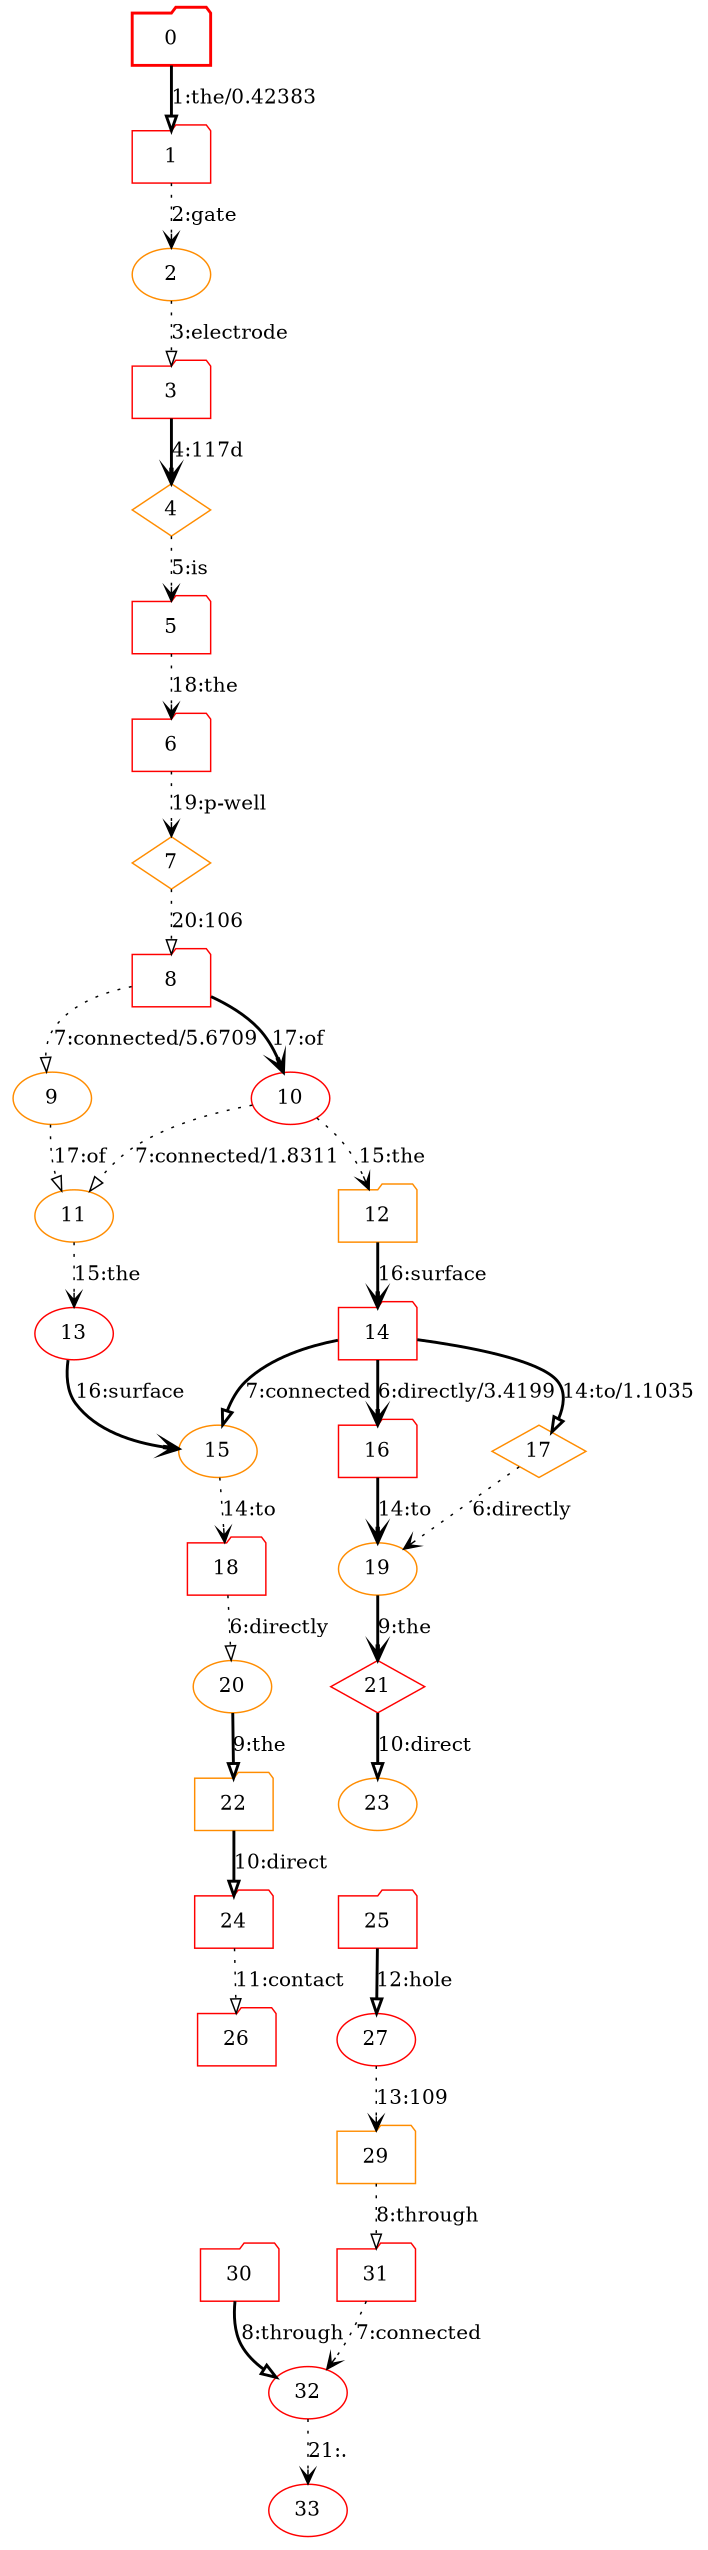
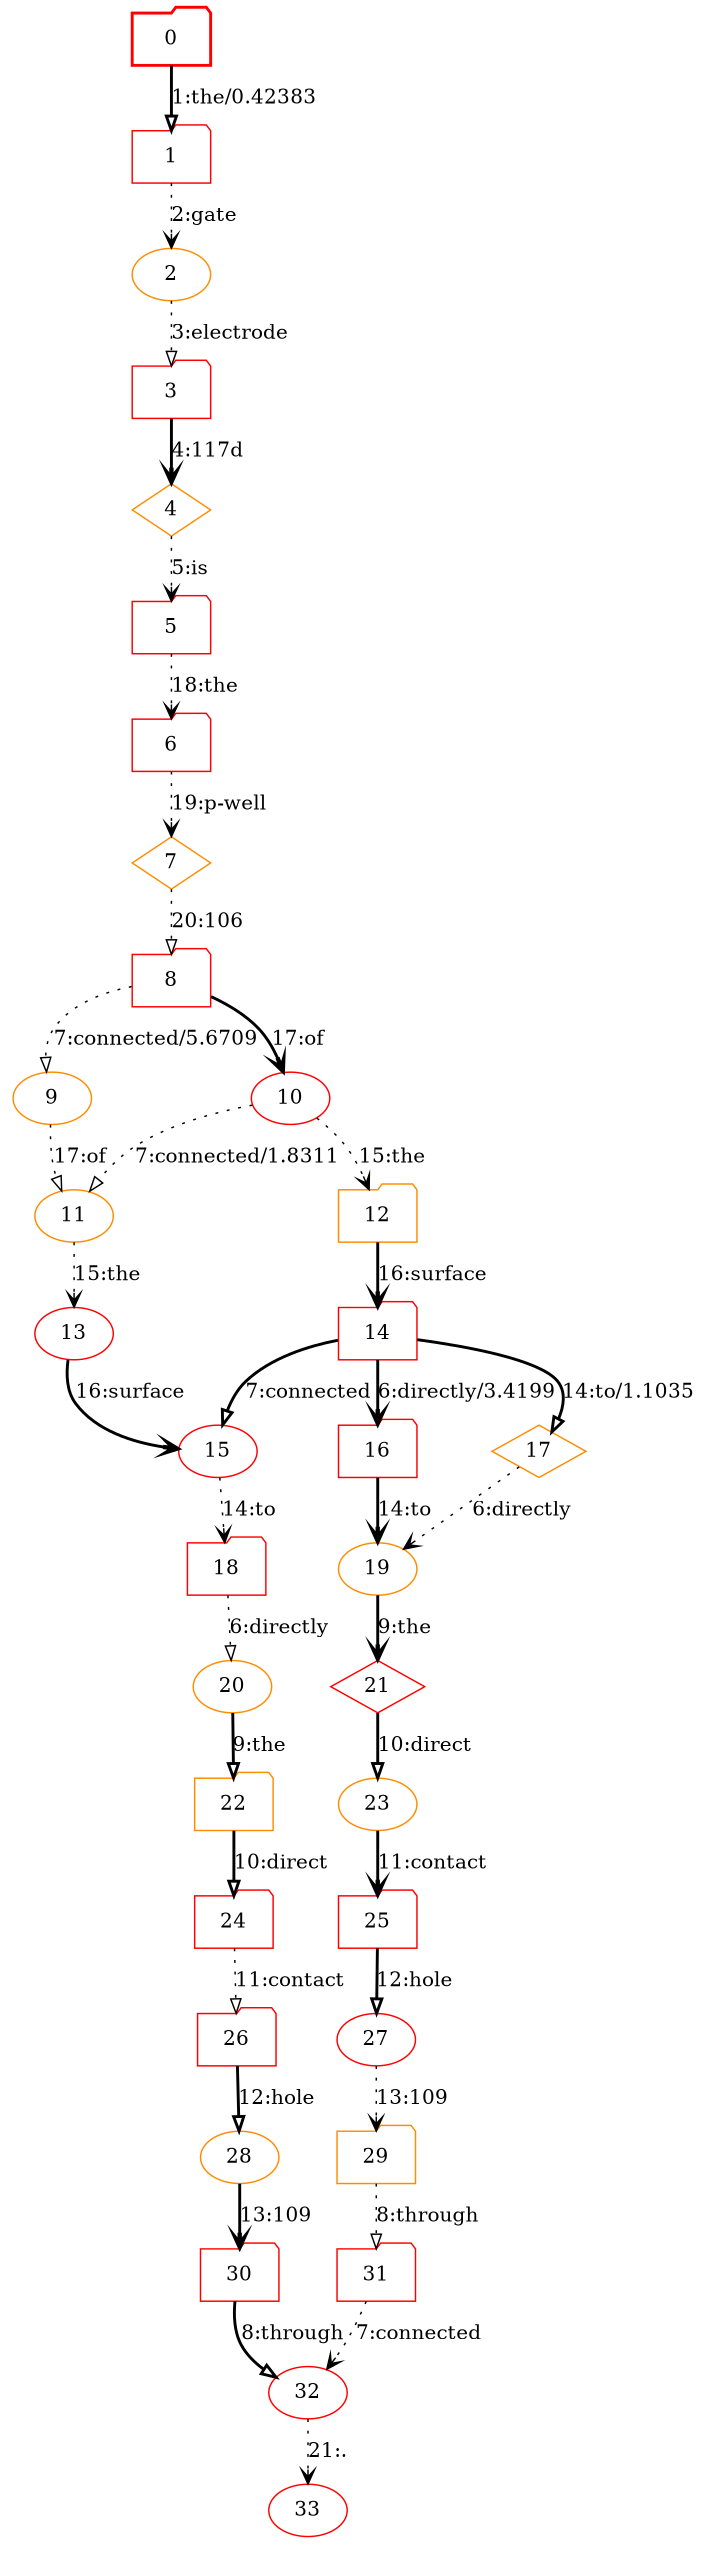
node "15": color darkorange -> red
edge "23" -> "25": added, label "11:contact"
node "28": added
